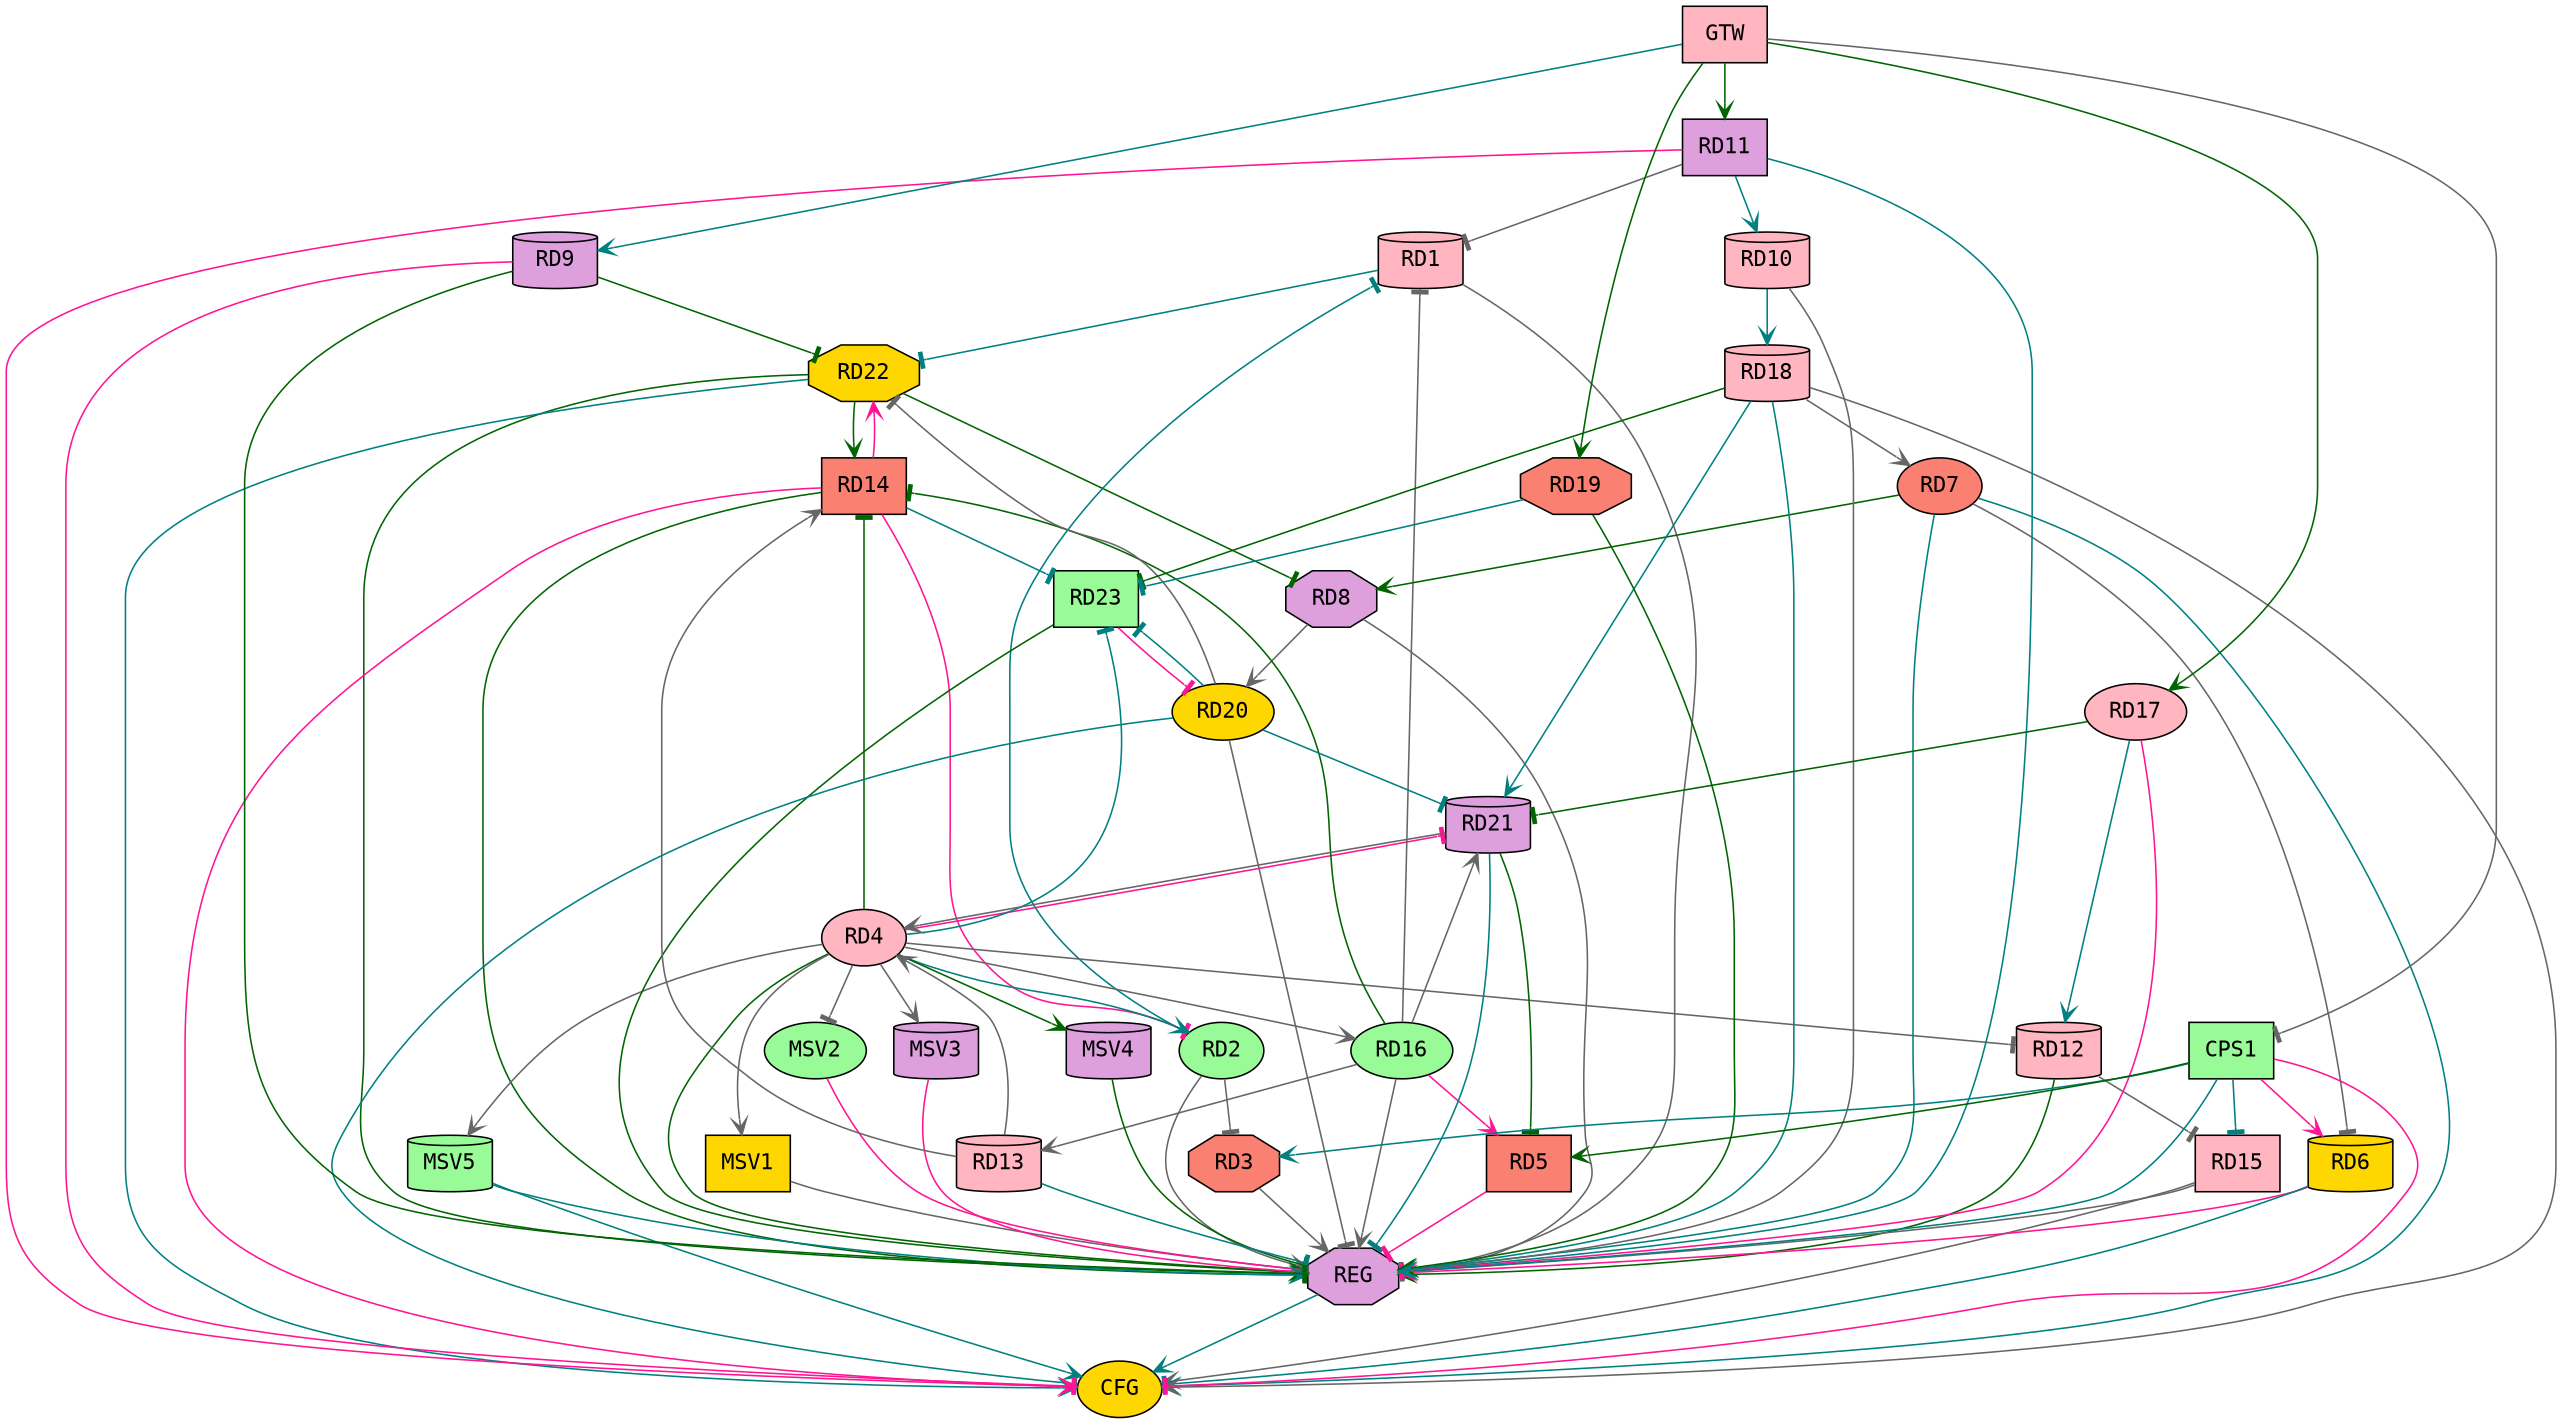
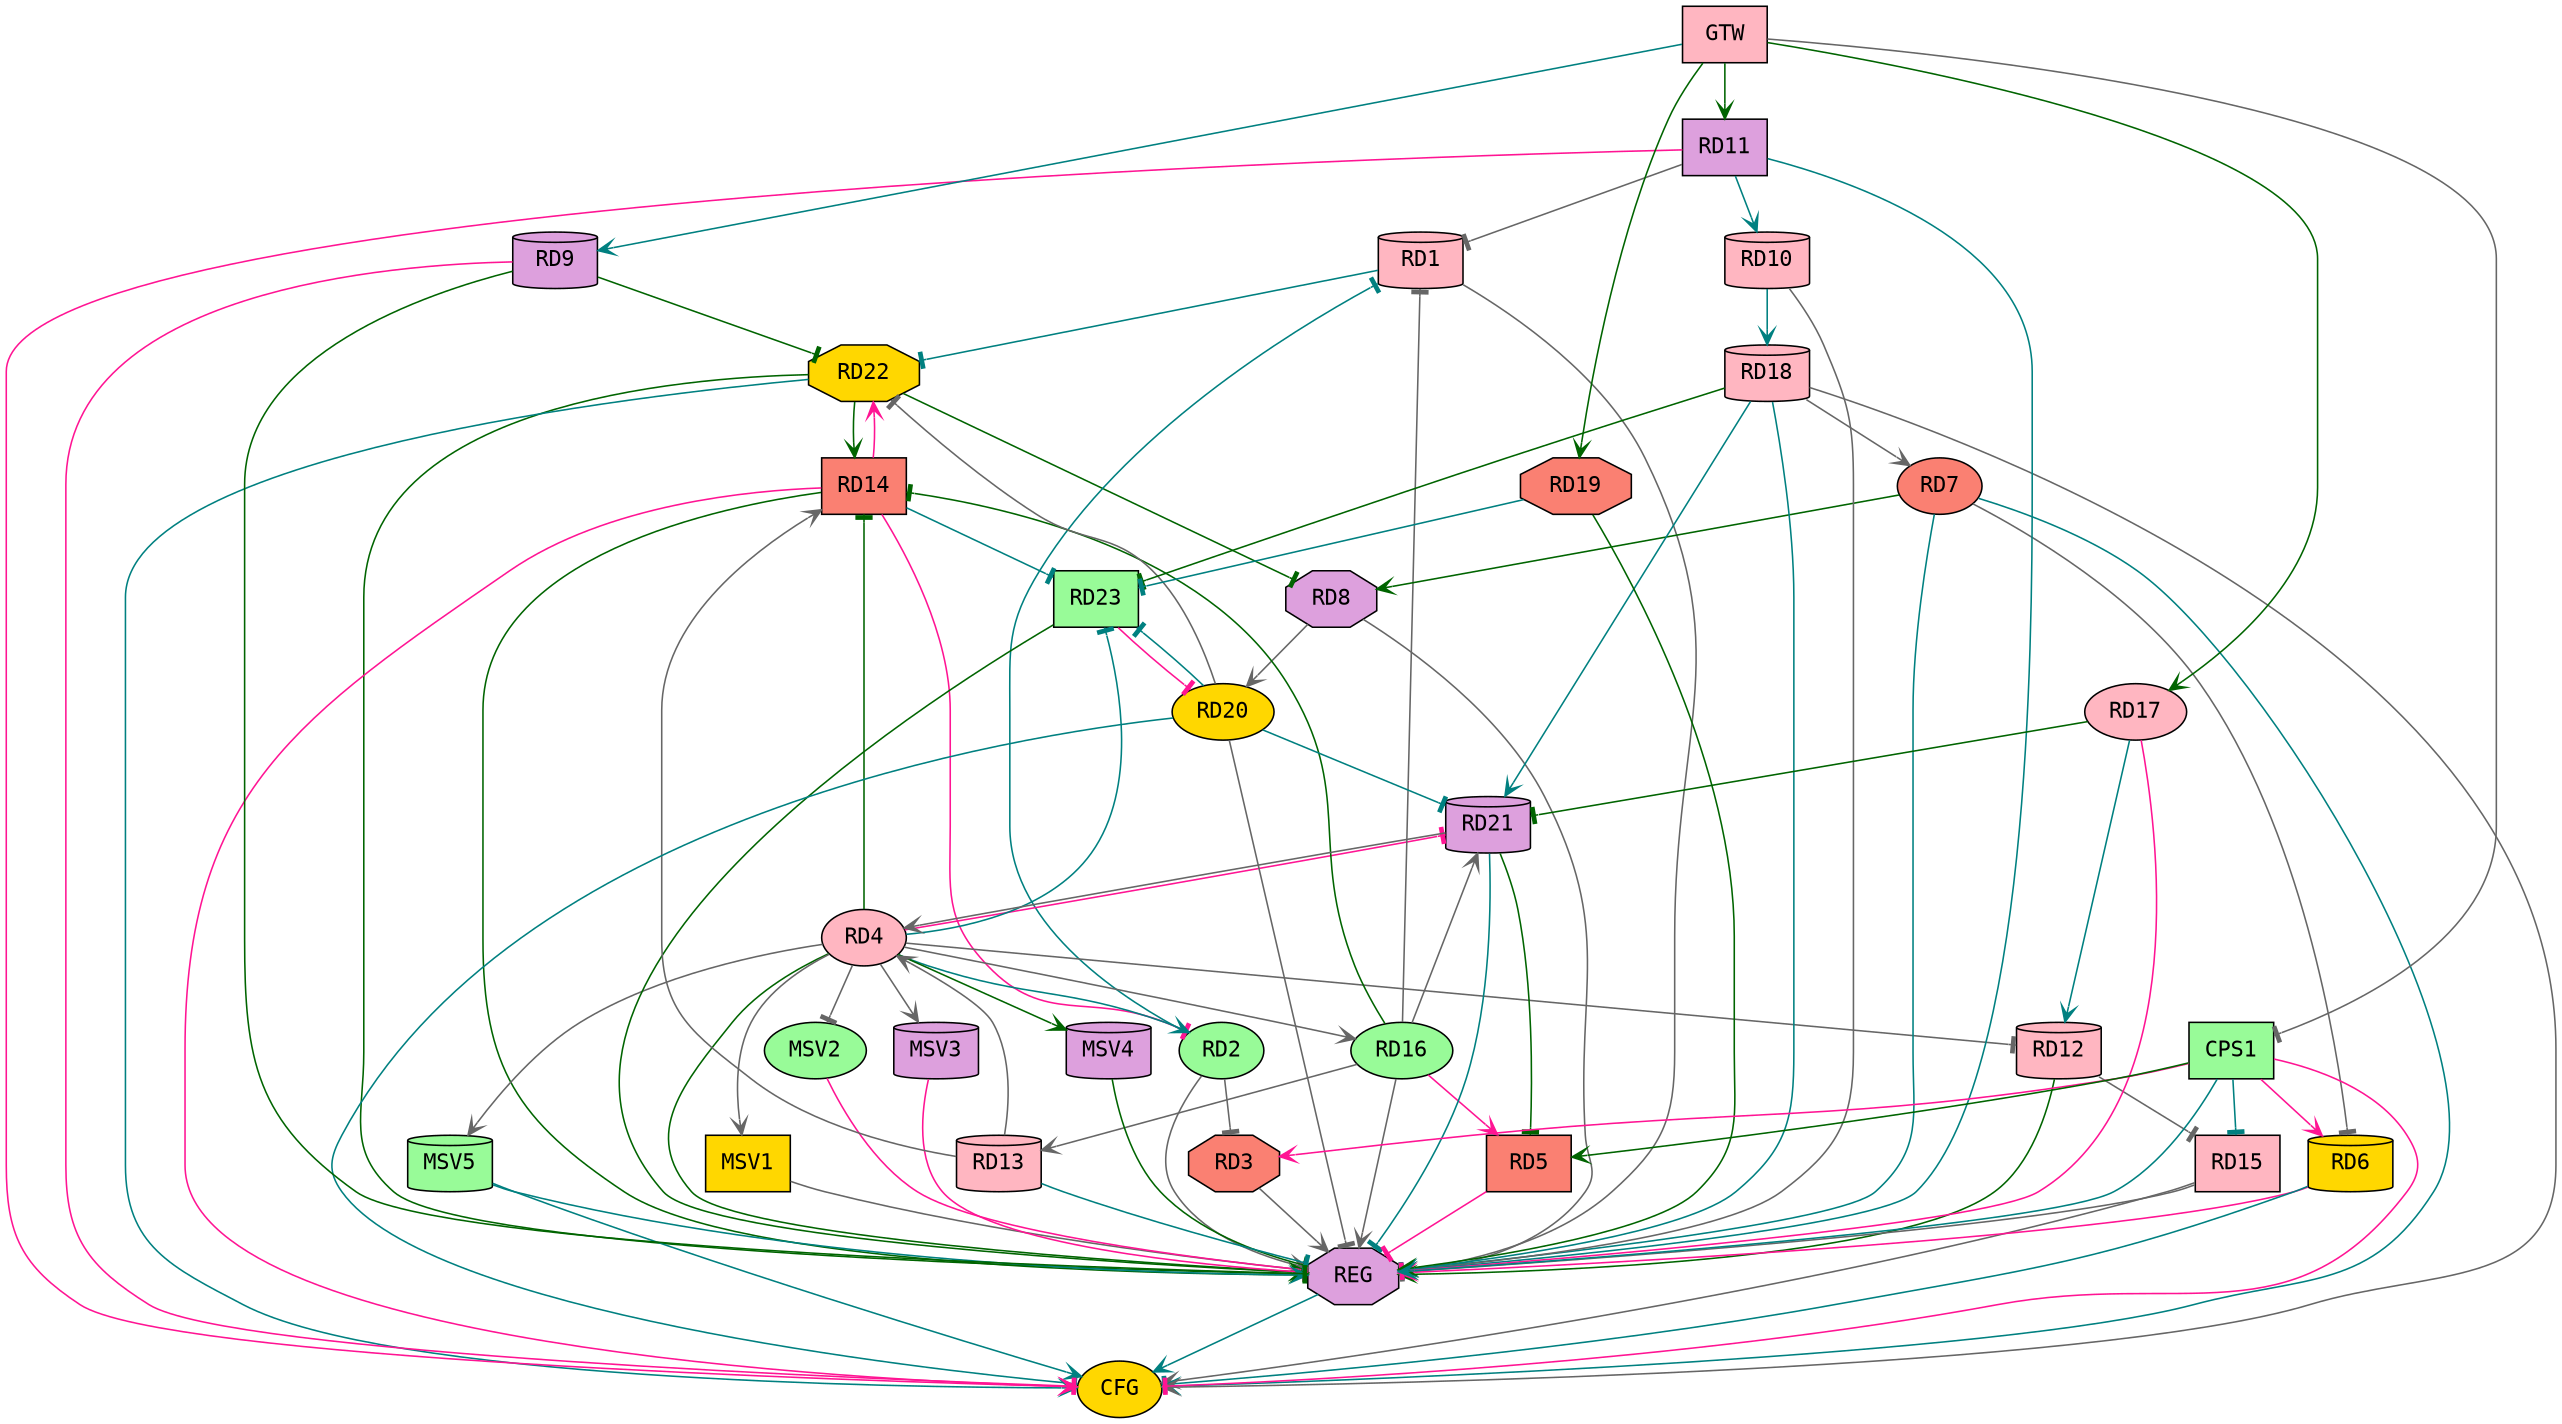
edge "CPS1" -> "RD3": color teal -> deeppink
